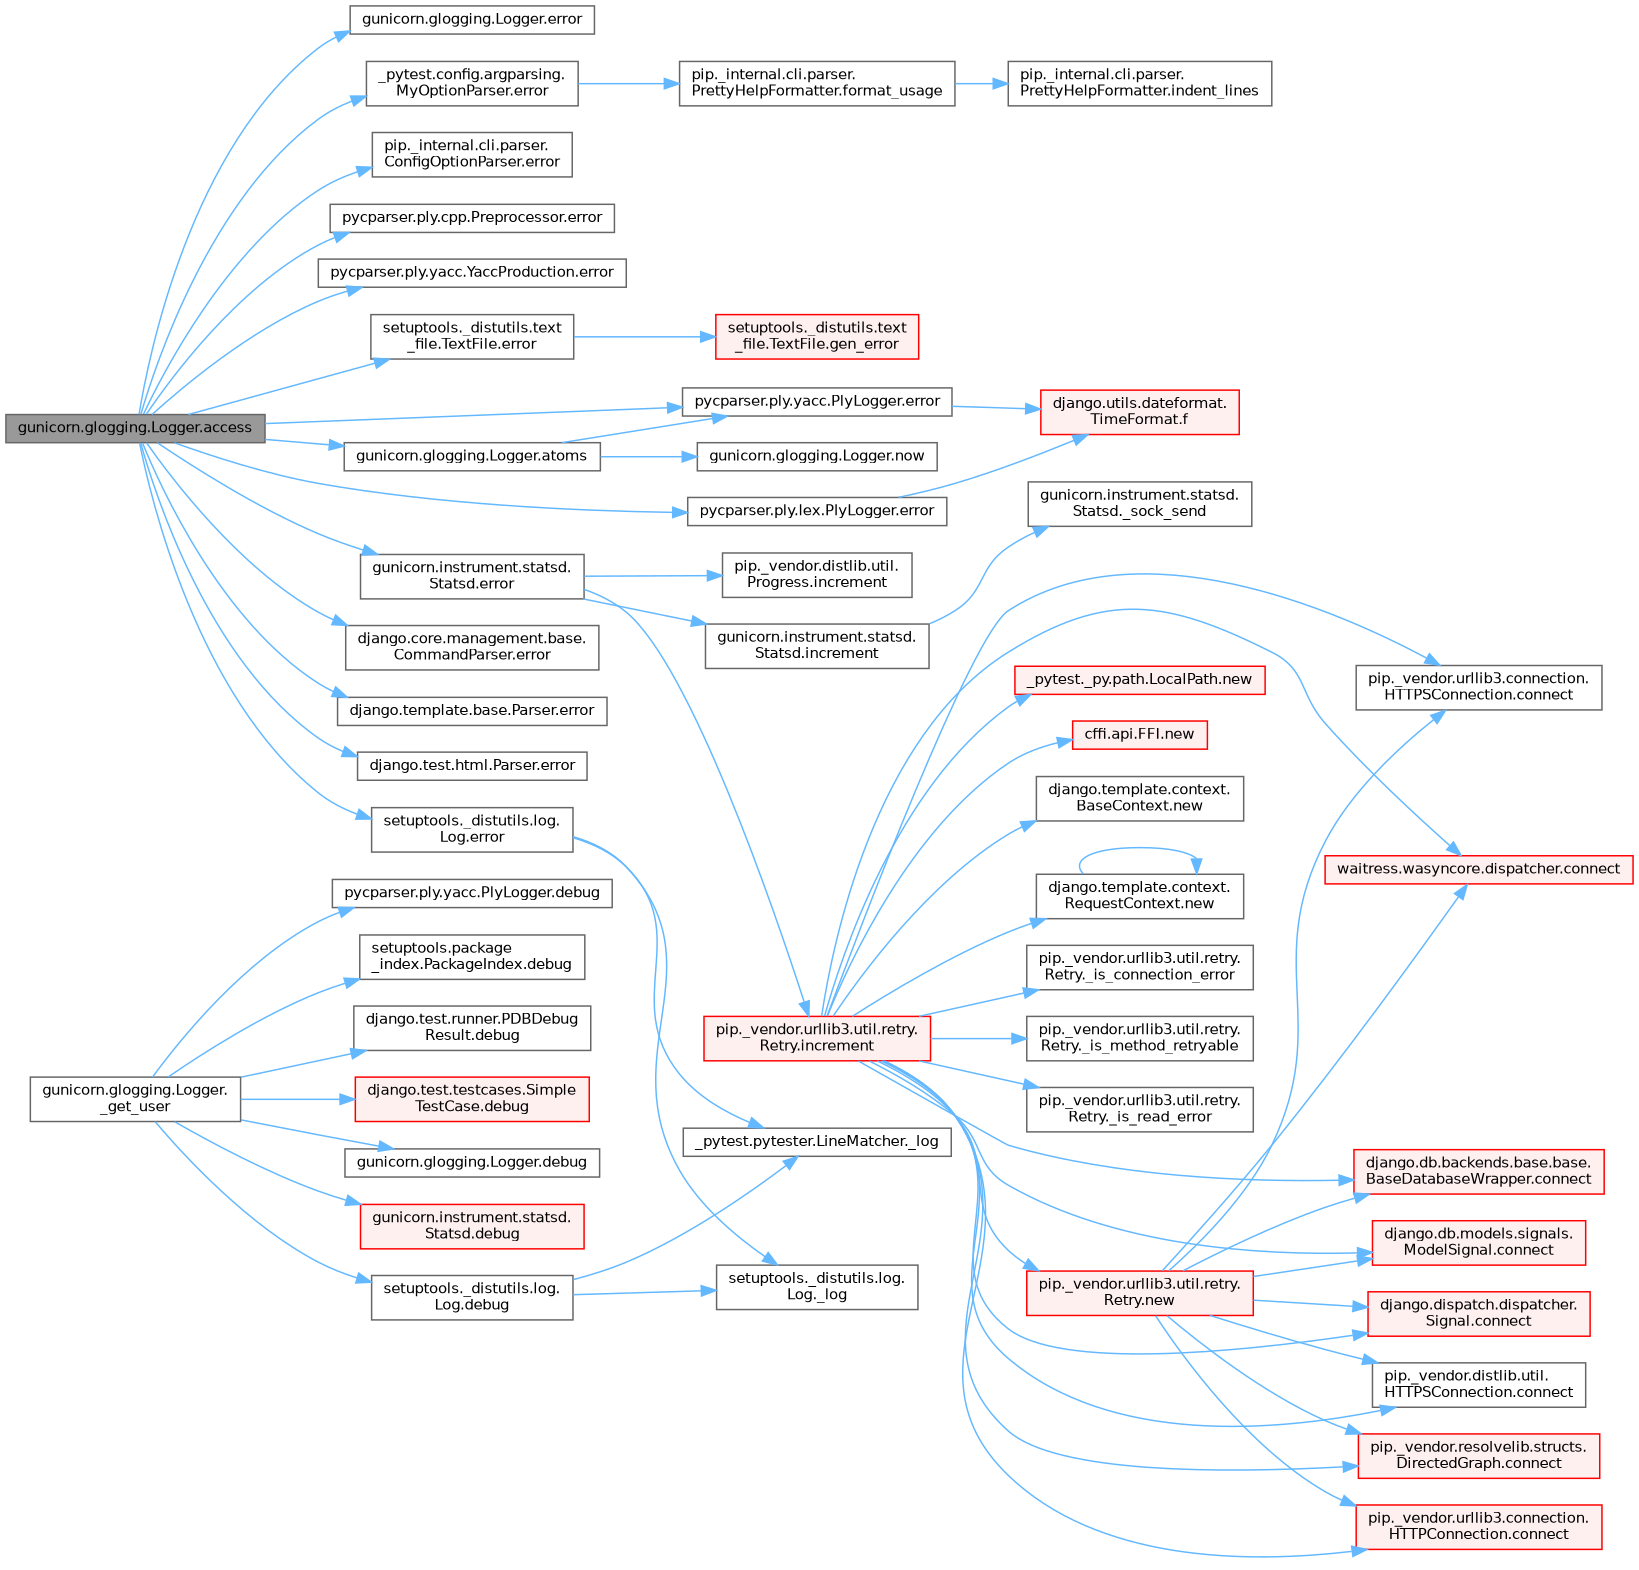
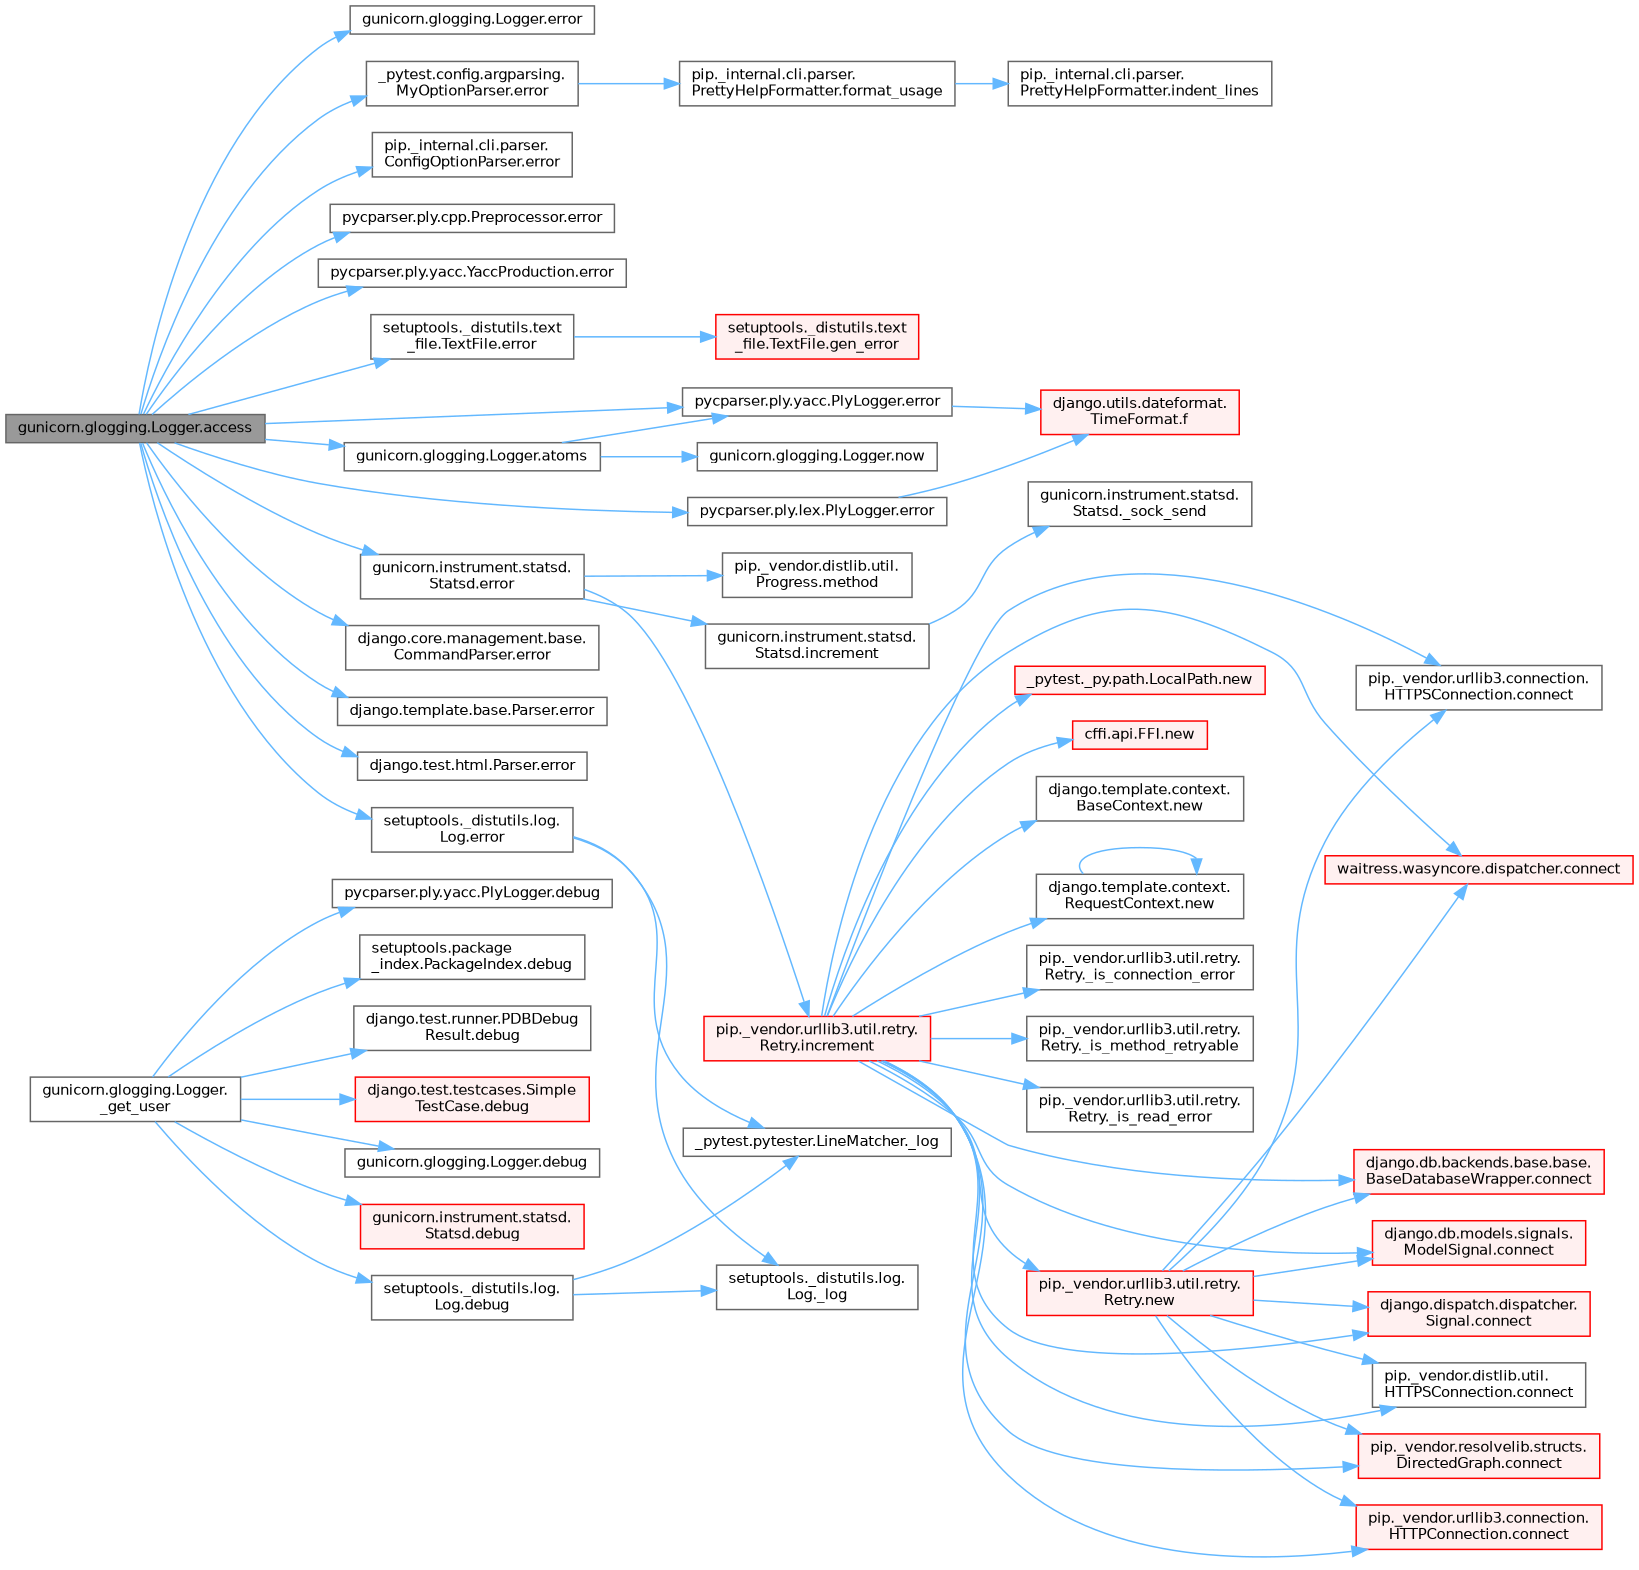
node "pip._vendor.distlib.util. Progress.increment": label "pip._vendor.distlib.util. Progress.increment" -> "pip._vendor.distlib.util. Progress.method"
